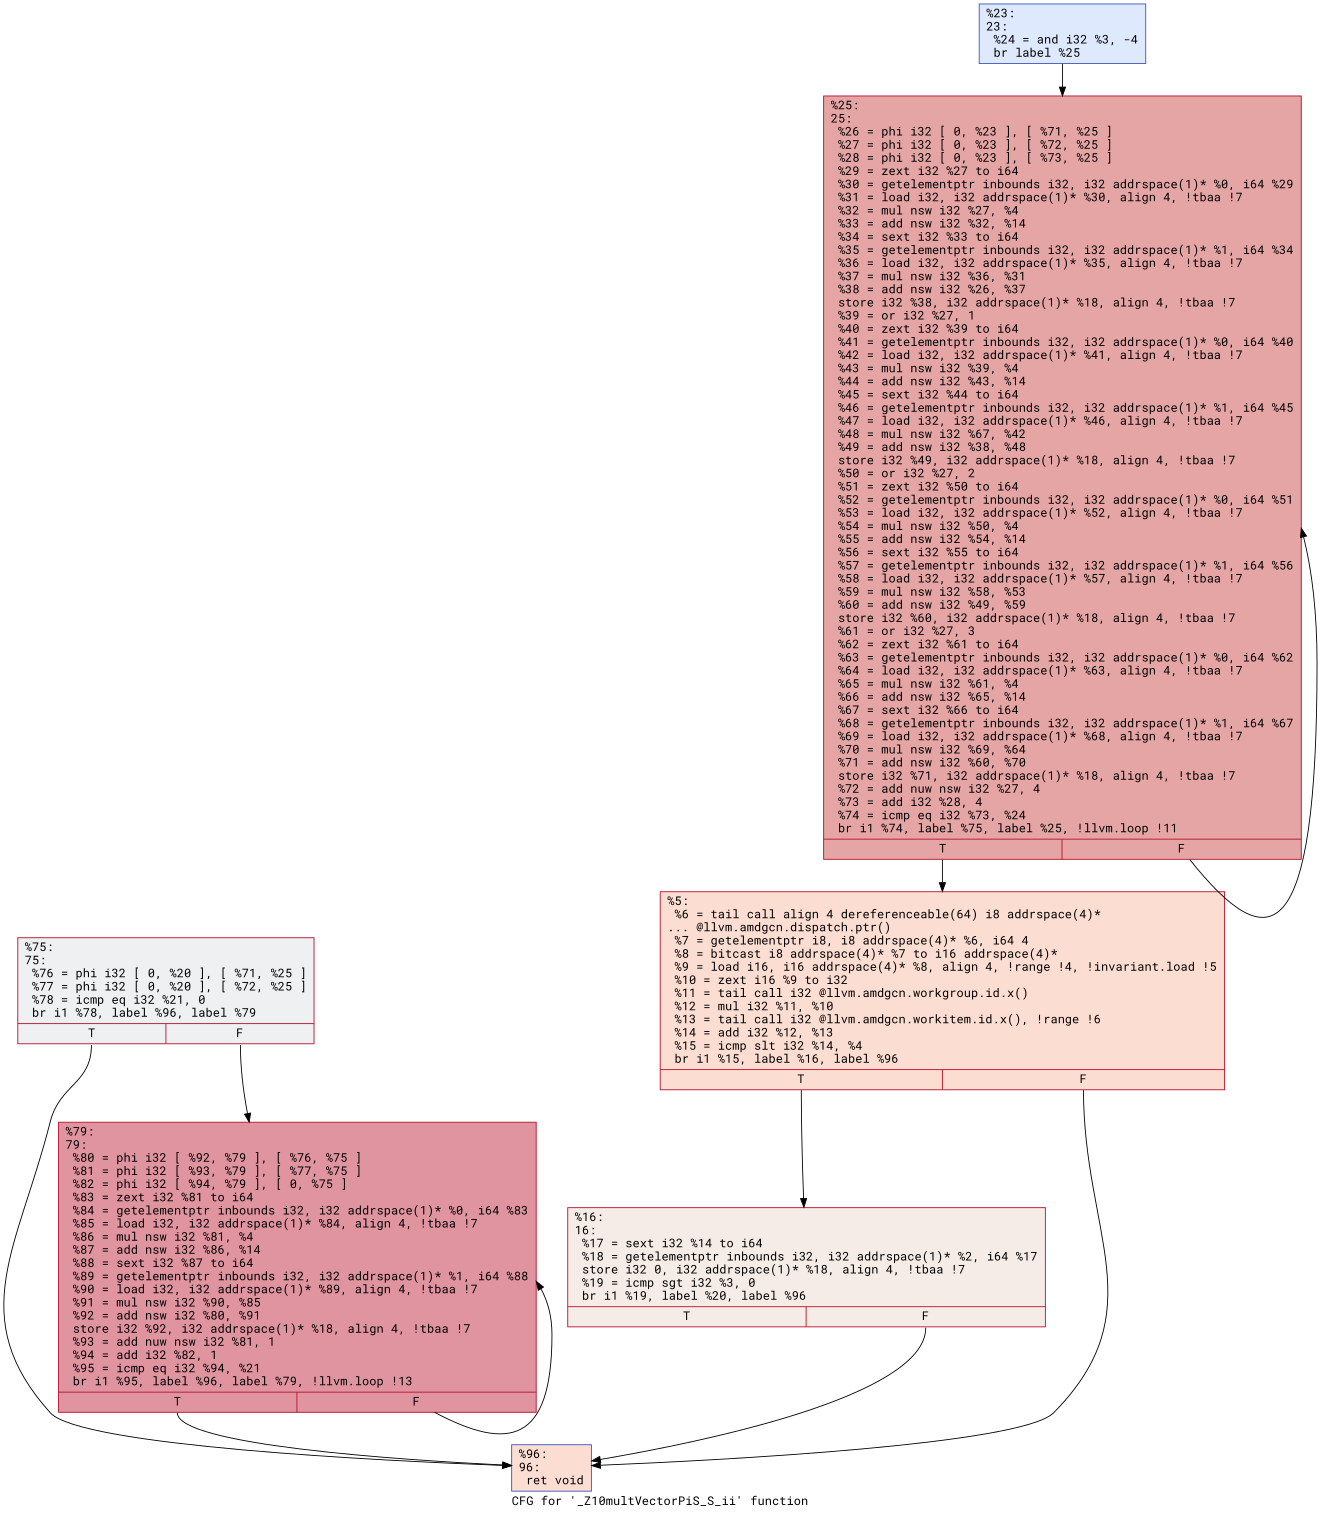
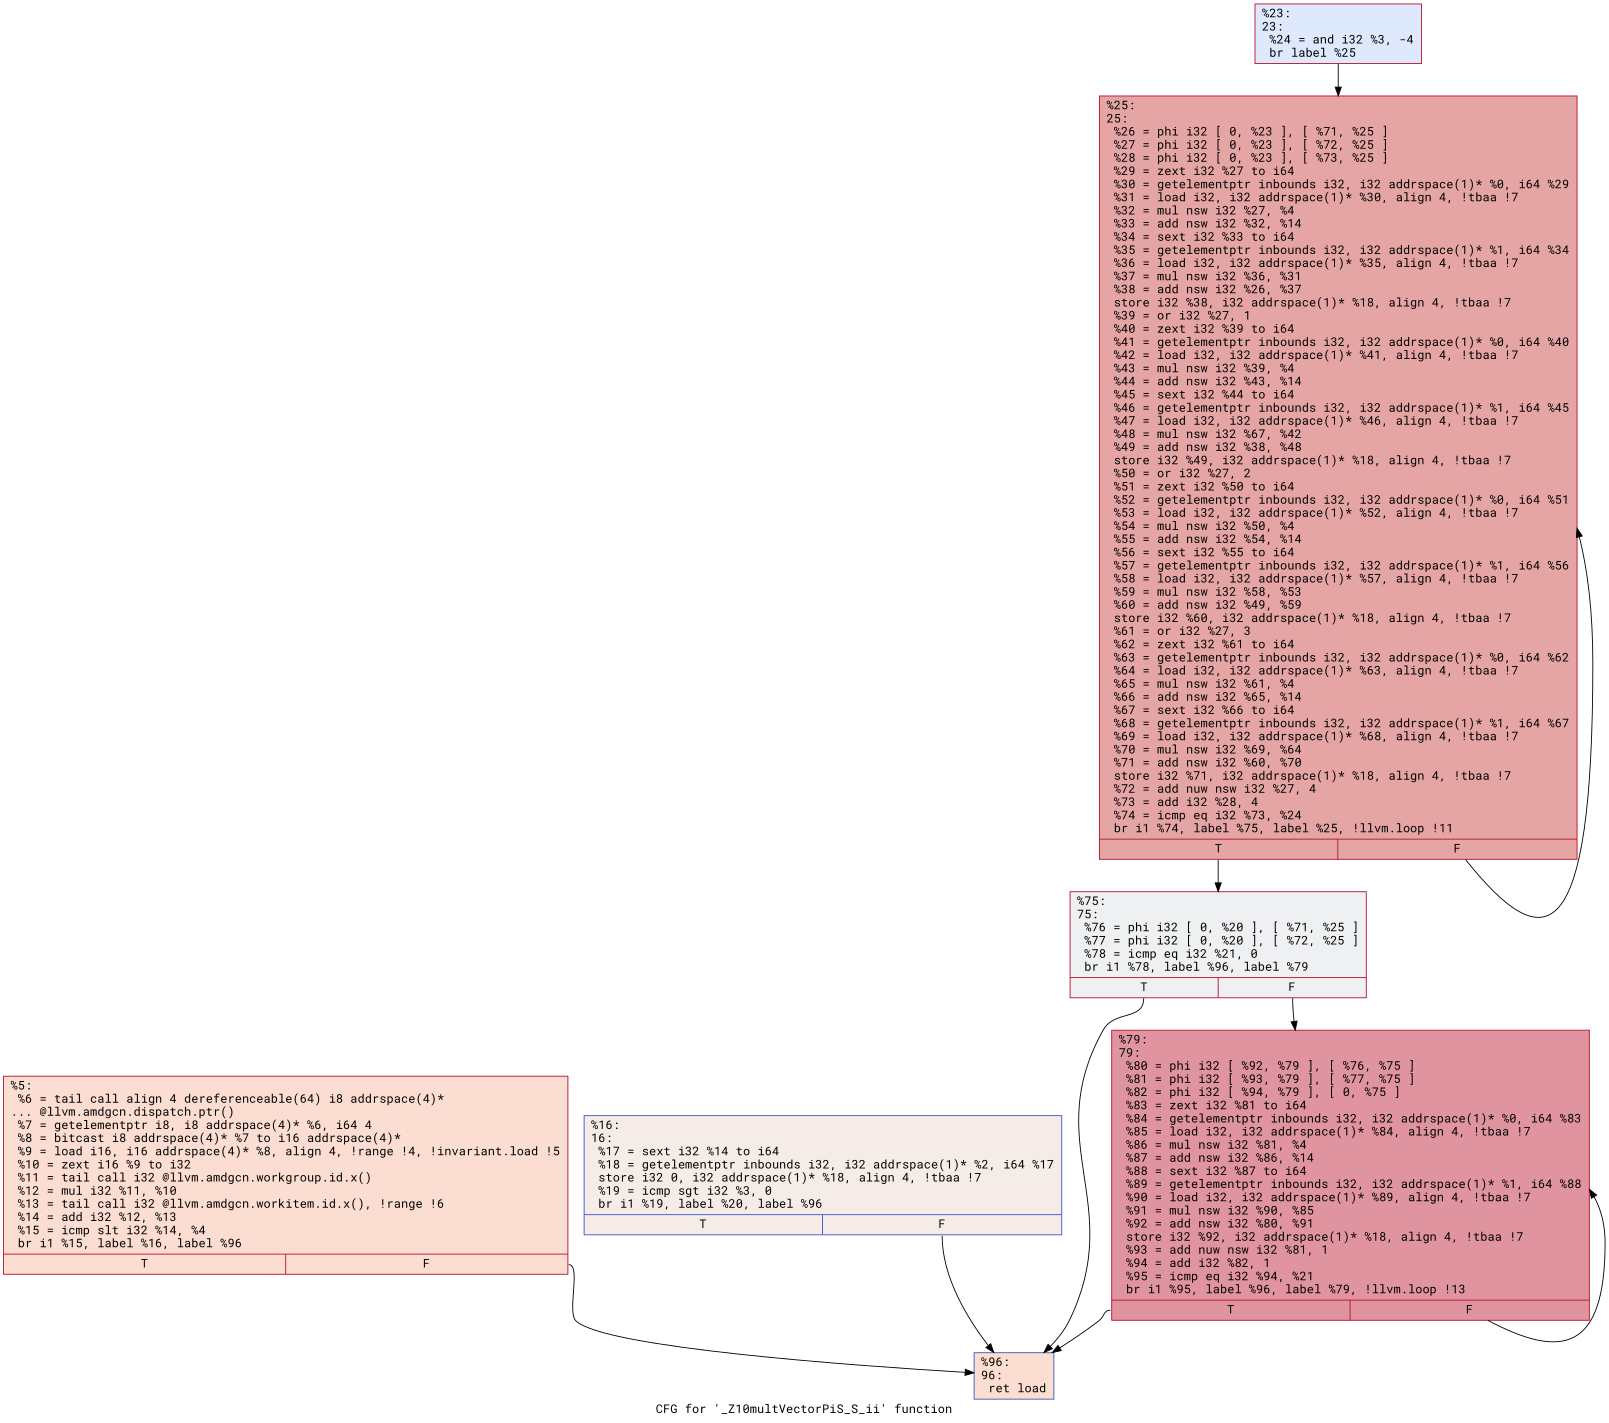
node "%23:": color #3d50c3ff -> #b70d28ff
edge "%25:" -> "%5:": now "%25:" -> "%75:"
edge "%5:" -> "%16:": removed
node "%16:": color #b70d28ff -> #3d50c3ff
node "%96:": text "ret void" -> "ret load"
